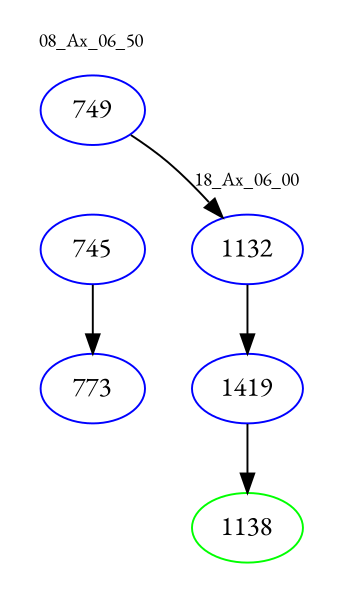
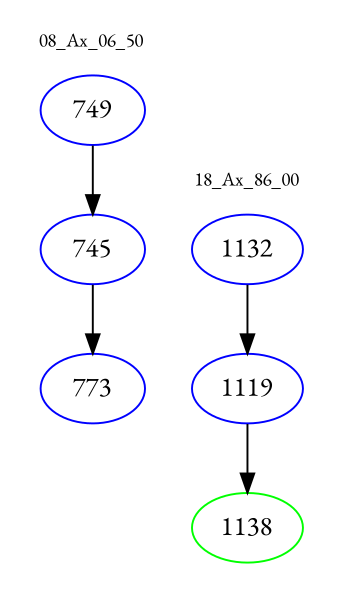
cluster "18_Ax_06_00": label "18_Ax_06_00" -> "18_Ax_86_00"
edge "749" -> "1132": now "749" -> "745"
node "1419": label "1419" -> "1119"
